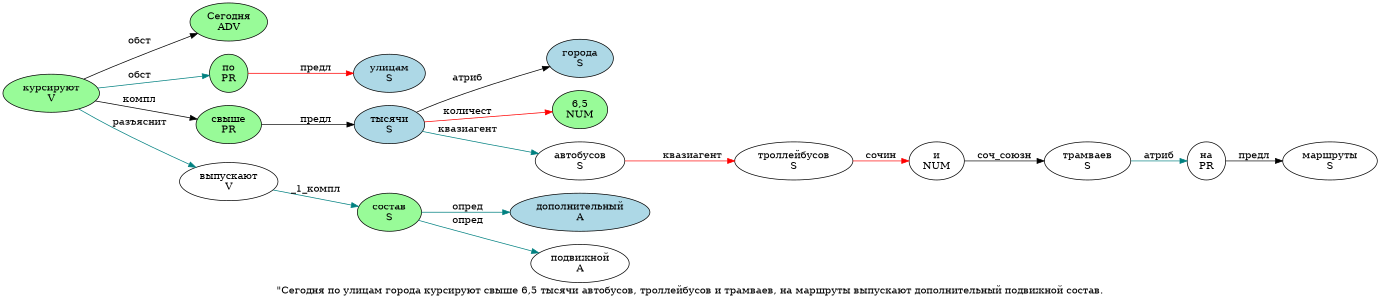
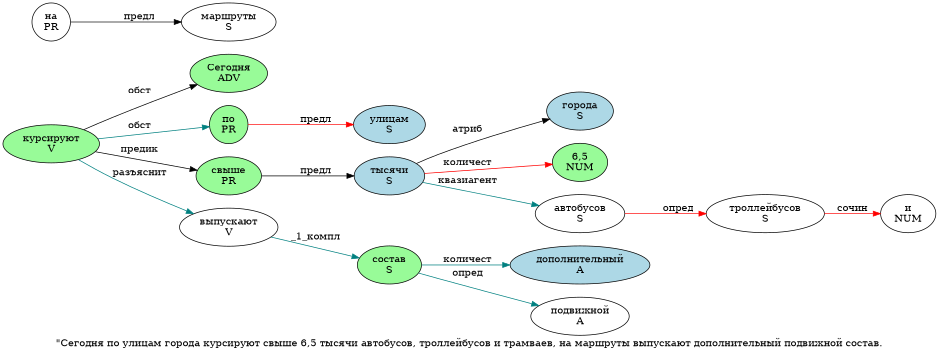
edge "курсируют V" -> "свыше PR": label "компл" -> "предик"
edge "автобусов S" -> "троллейбусов S": label "квазиагент" -> "опред"
node "трамваев S": removed
edge "состав S" -> "дополнительный A": label "опред" -> "количест"
